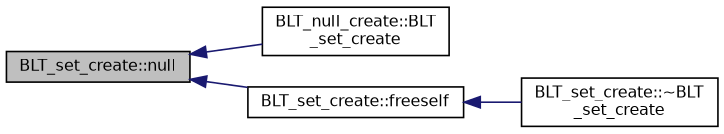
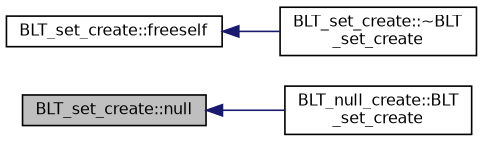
edge "BLT_set_create::freeself" -> "BLT_set_create::null": removed
